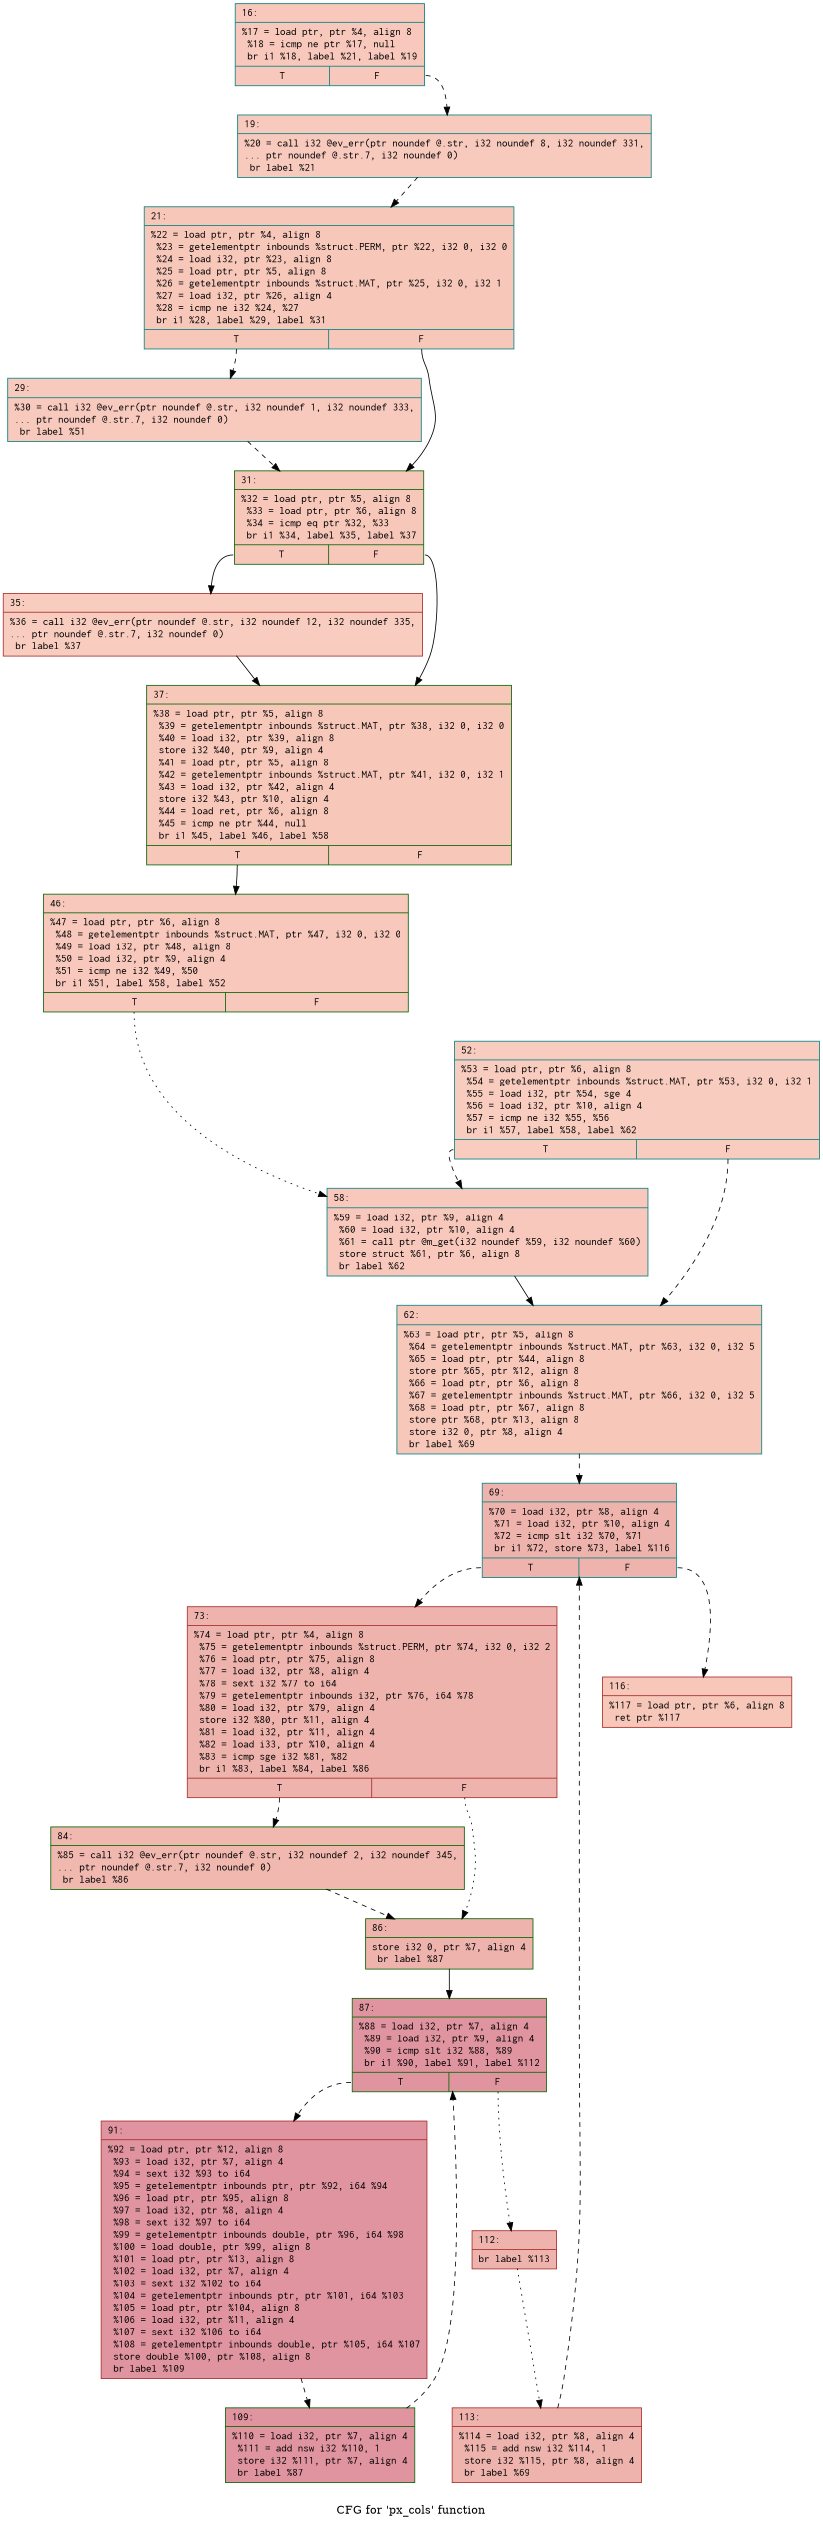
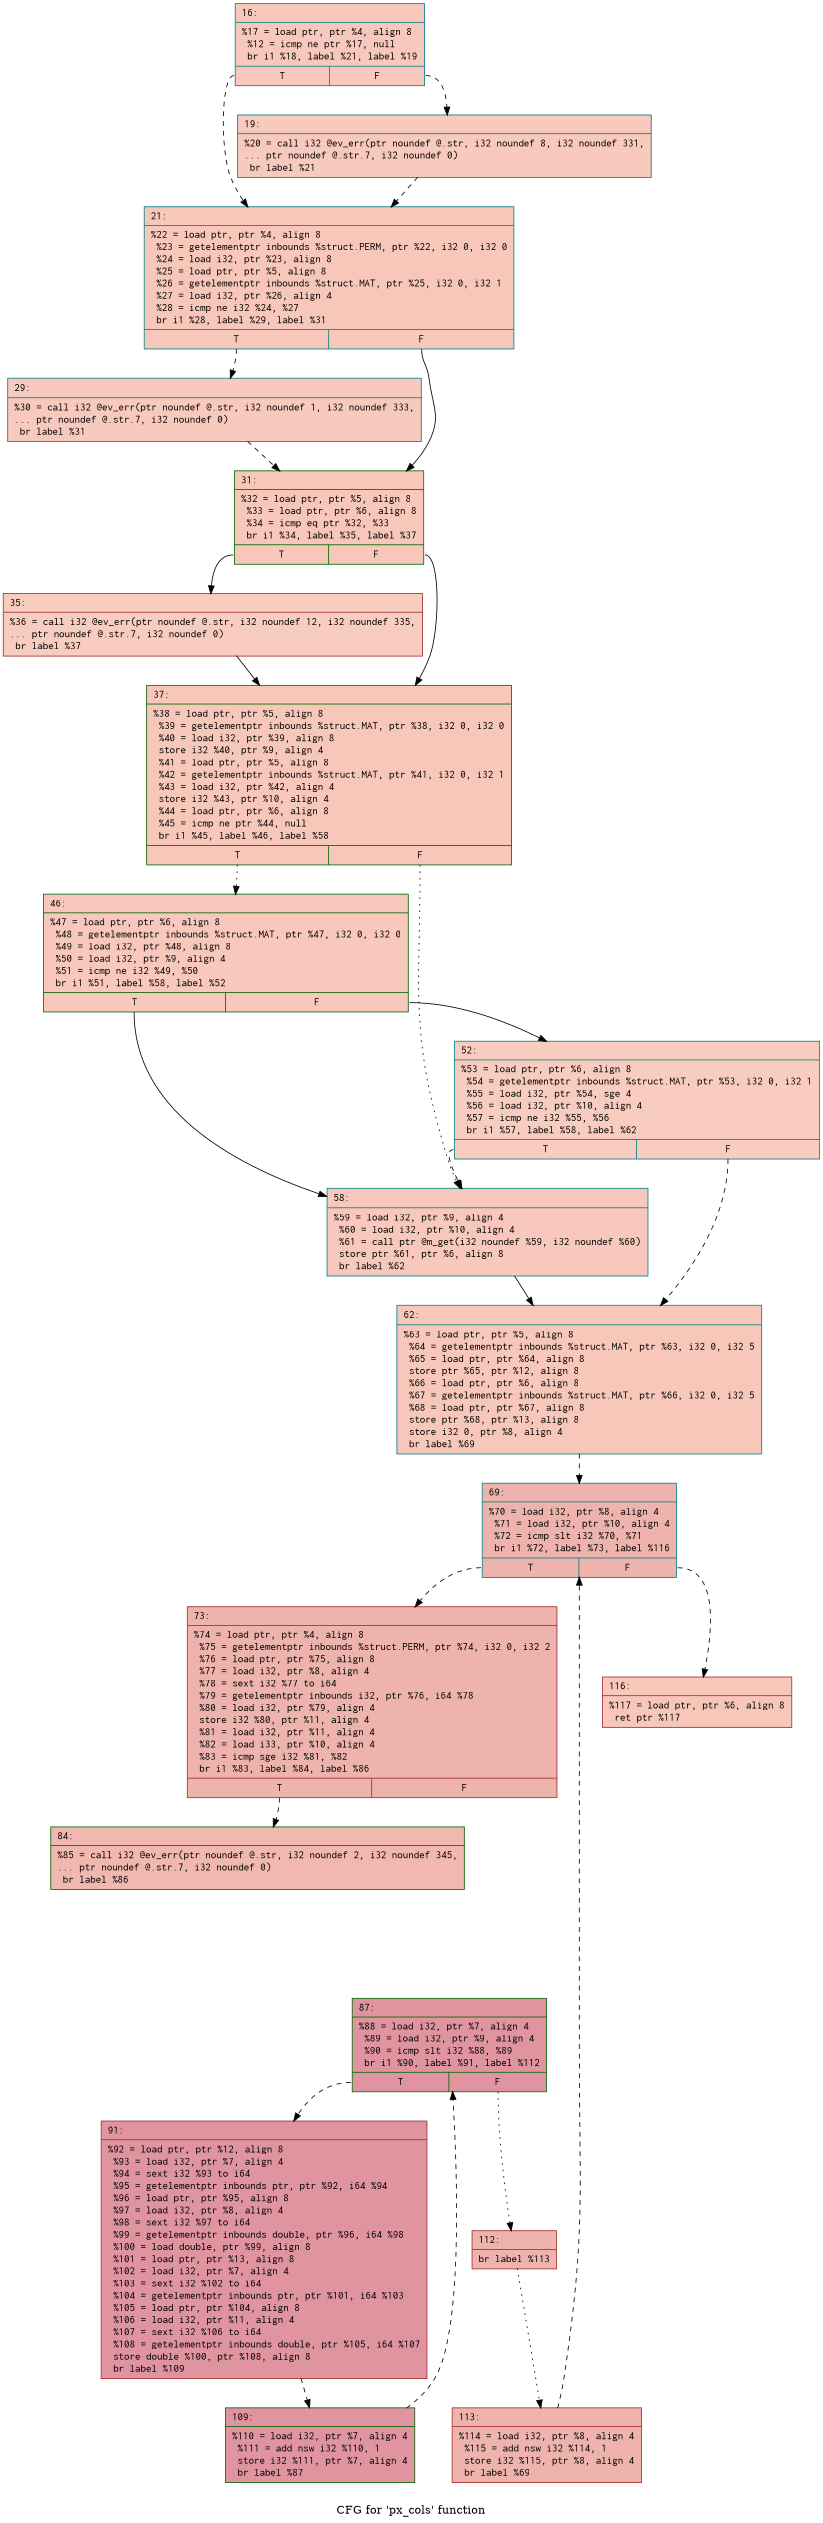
node "16:": text "%18 = icmp ne ptr %17, null" -> "%12 = icmp ne ptr %17, null"
edge "16:" -> "21:": added
node "29:": text "br label %51" -> "br label %31"
node "37:": text "%44 = load ret, ptr %6, align 8" -> "%44 = load ptr, ptr %6, align 8"
edge "37:" -> "46:": style solid -> dotted
edge "46:" -> "52:": added
edge "37:" -> "58:": added
edge "46:" -> "58:": style dotted -> solid
node "58:": text "store struct %61, ptr %6, align 8" -> "store ptr %61, ptr %6, align 8"
node "62:": text "%65 = load ptr, ptr %44, align 8" -> "%65 = load ptr, ptr %64, align 8"
node "69:": text "br i1 %72, store %73, label %116" -> "br i1 %72, label %73, label %116"
node "86:": removed
